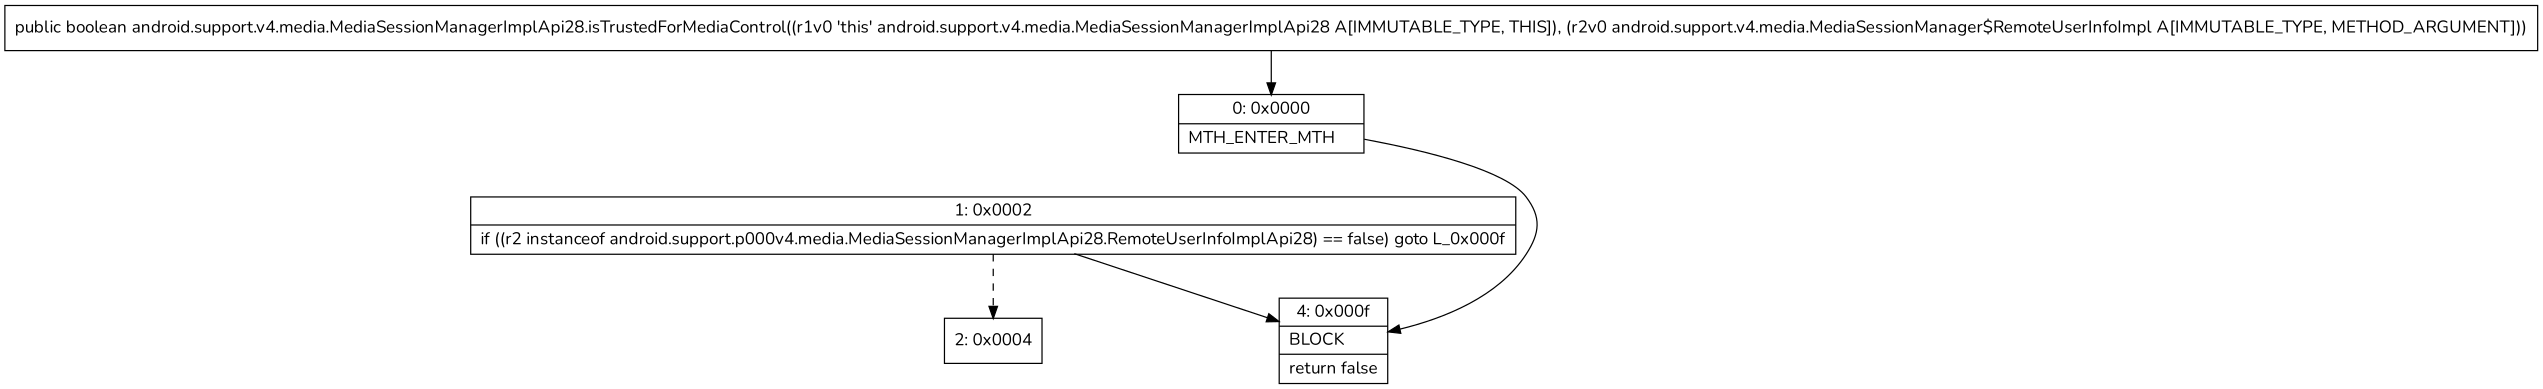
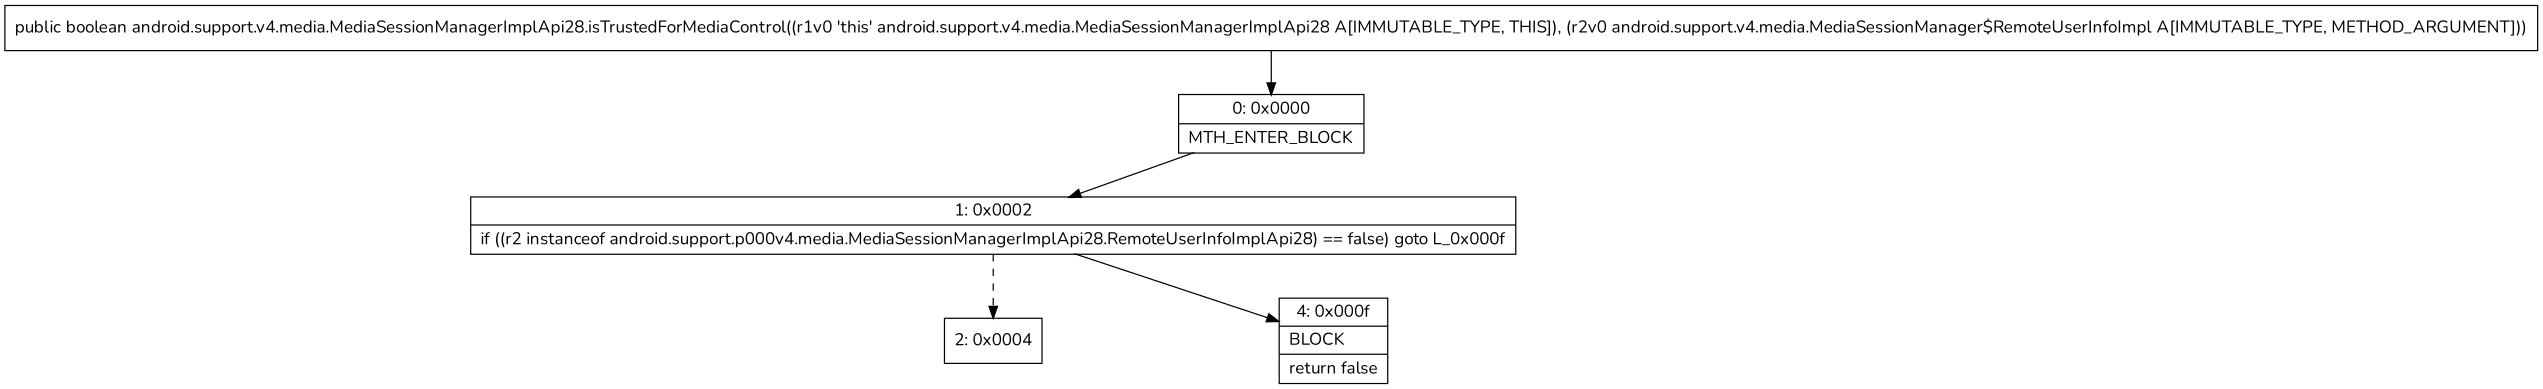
node "0: 0x0000": text "MTH_ENTER_MTH" -> "MTH_ENTER_BLOCK"
edge "0: 0x0000" -> "4: 0x000f": now "0: 0x0000" -> "1: 0x0002"
